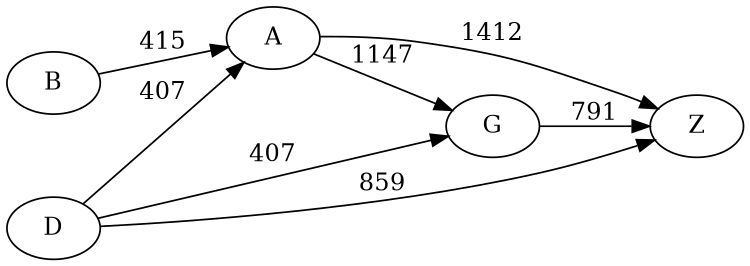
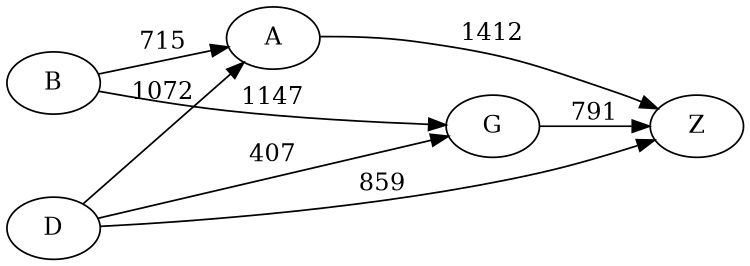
edge "B" -> "A": label "415" -> "715"
edge "A" -> "G": now "B" -> "G"
edge "D" -> "A": label "407" -> "1072"
